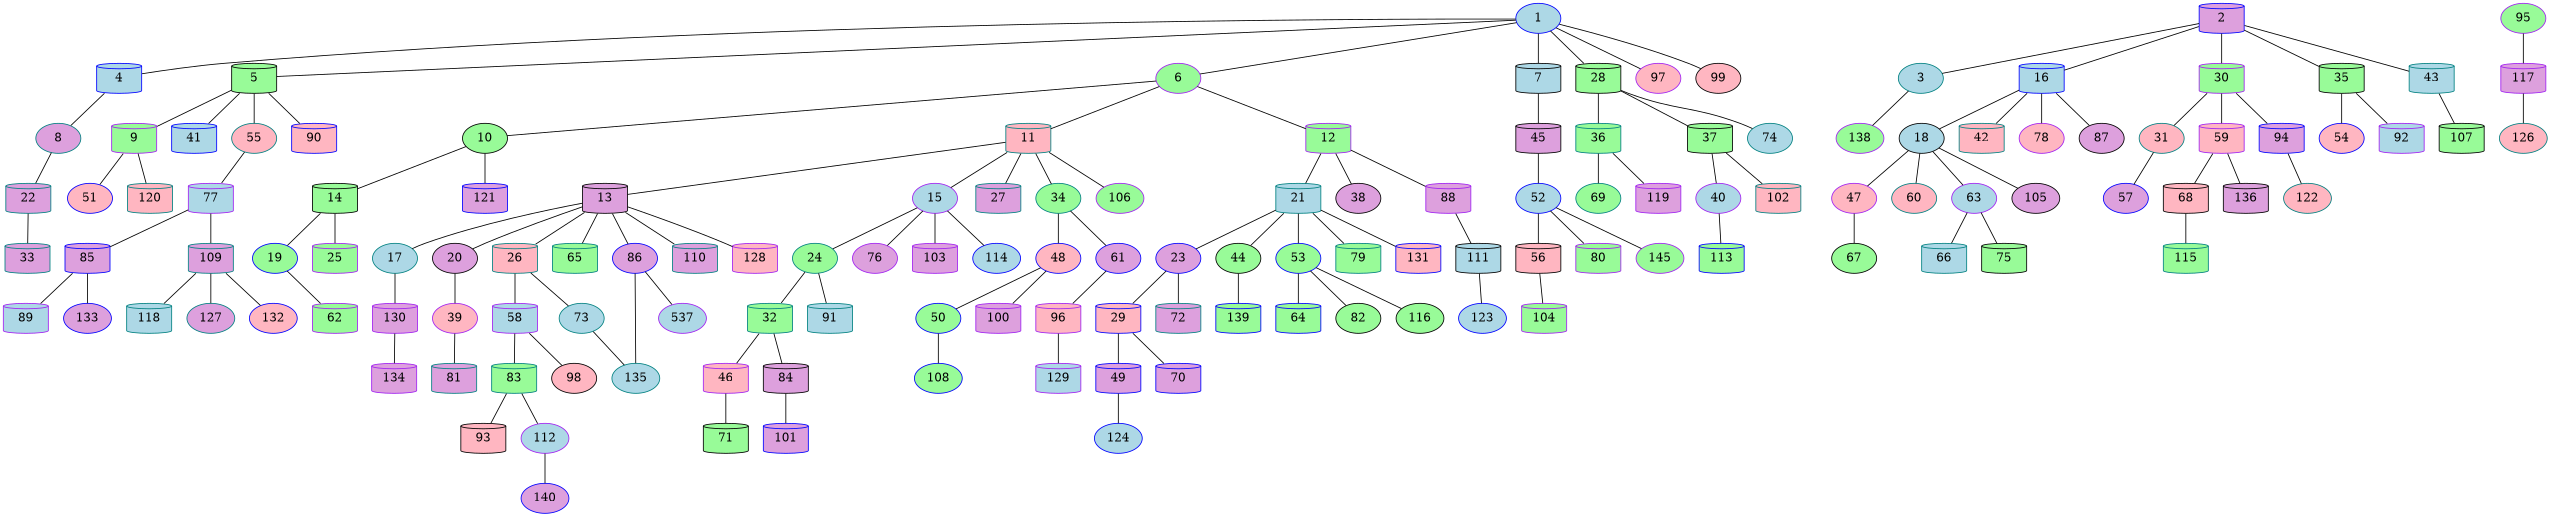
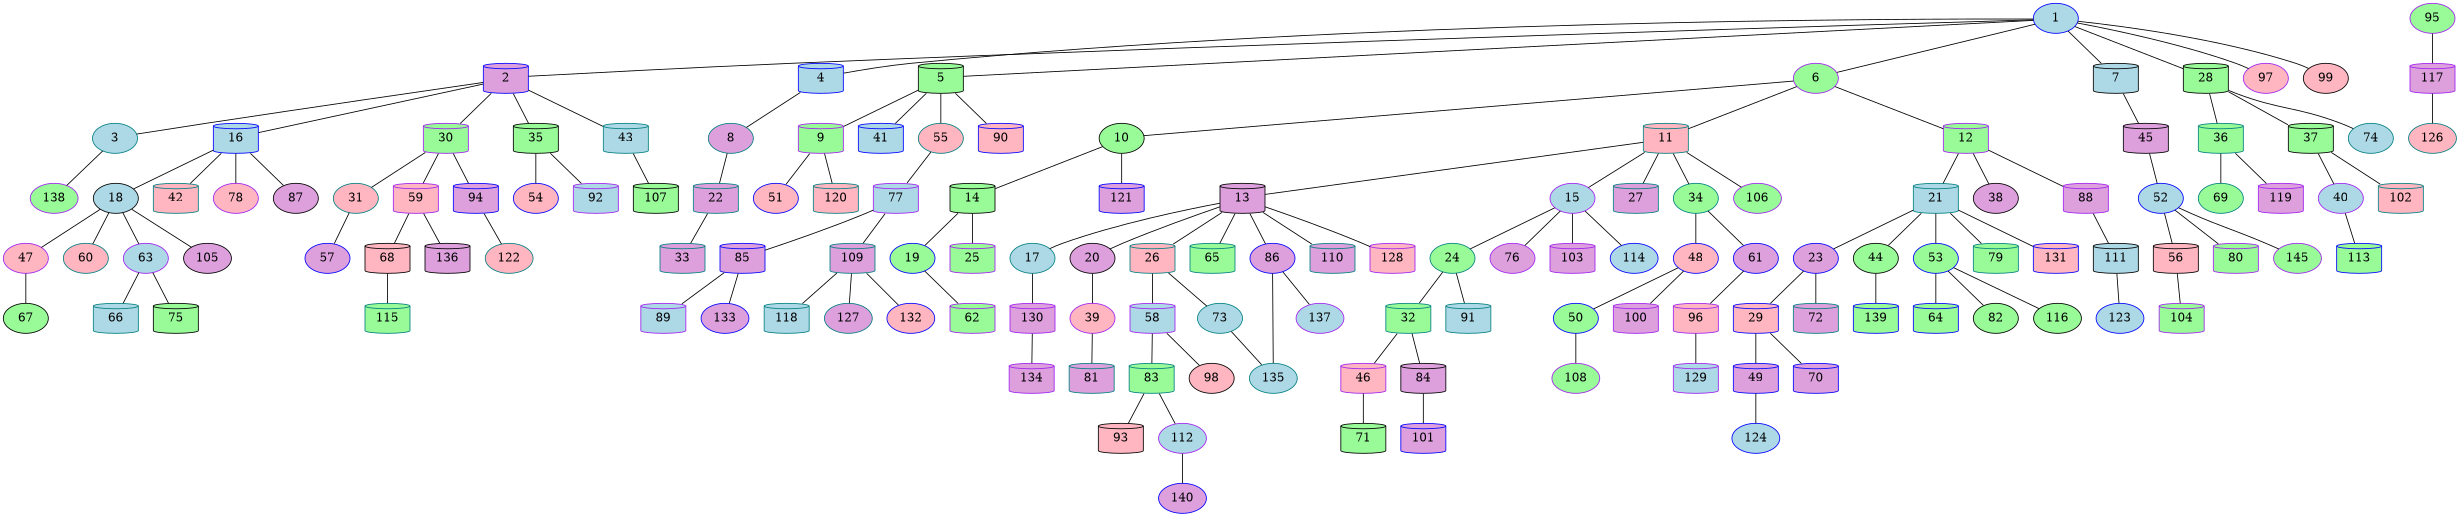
edge "1" -- "2": added
node "537": label "537" -> "137"
node "108": color blue -> purple
